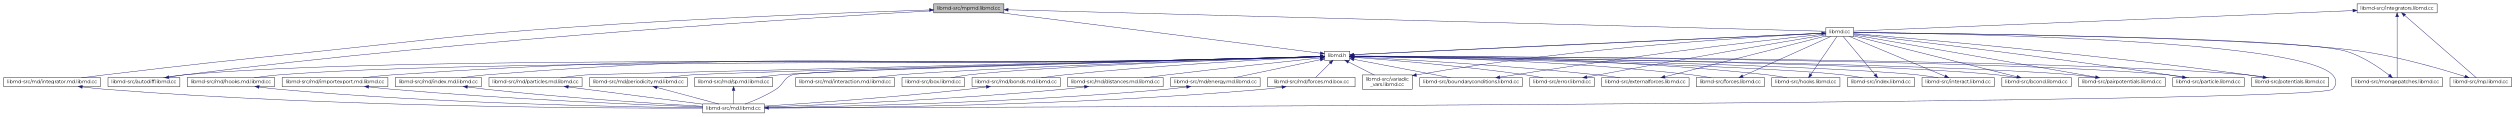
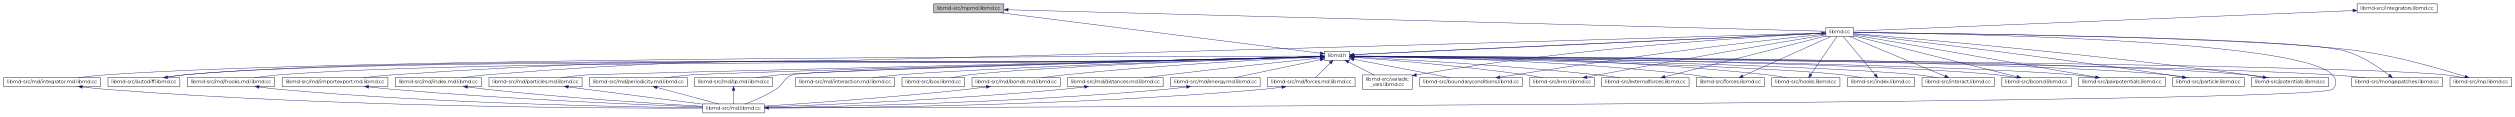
edge "libmd-src/md/integrator.md.libmd.cc" -> "libmd-src/mpmd.libmd.cc": now "libmd-src/md/integrator.md.libmd.cc" -> "libmd.h"
edge "libmd-src/mpmd.libmd.cc" -> "libmd-src/autodiff.libmd.cc": now "libmd.cc" -> "libmd-src/autodiff.libmd.cc"
edge "libmd-src/mongepatches.libmd.cc" -> "libmd-src/integrators.libmd.cc": now "libmd-src/mongepatches.libmd.cc" -> "libmd.h"
edge "libmd-src/mp.libmd.cc" -> "libmd-src/integrators.libmd.cc": now "libmd-src/mp.libmd.cc" -> "libmd.h"
node "libmd-src/md/forces.md.box.cc": label "libmd-src/md/forces.md.box.cc" -> "libmd-src/md/forces.md.libmd.cc"
